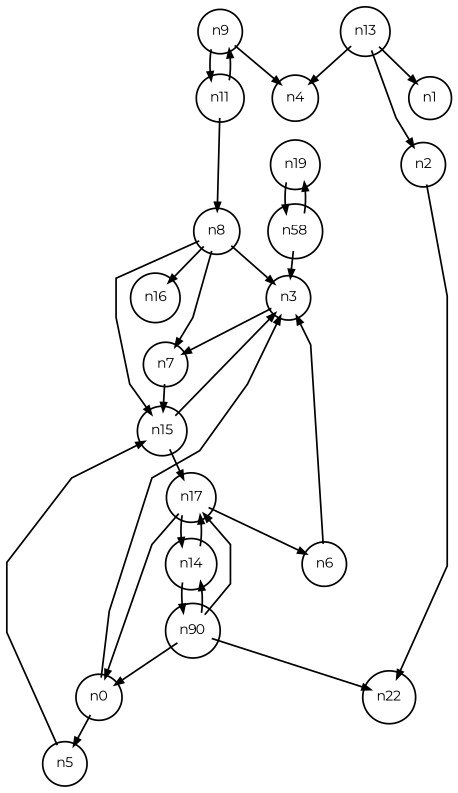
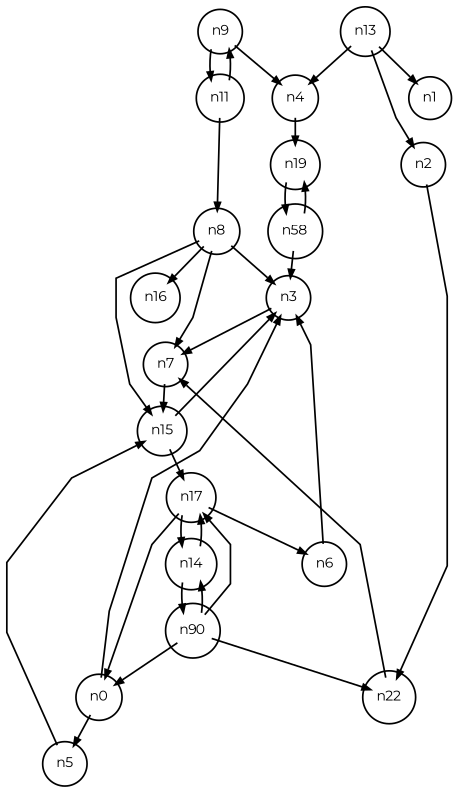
edge "n4" -> "n19": added
edge "n22" -> "n7": added
